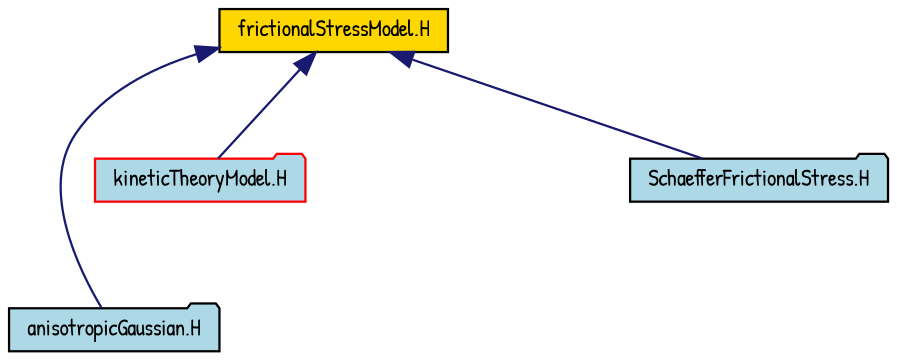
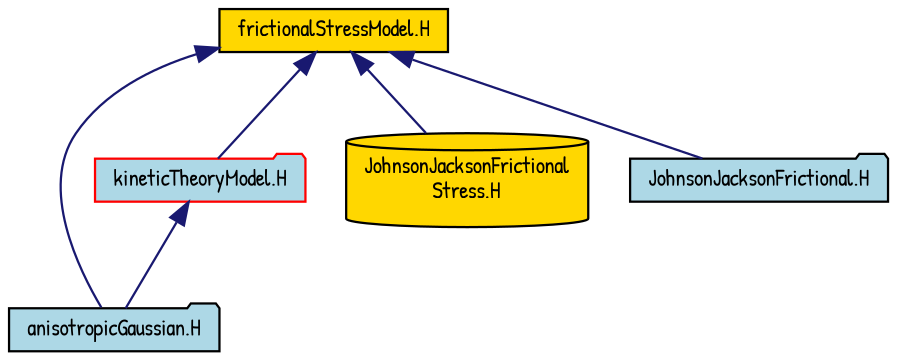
node "JohnsonJacksonFrictional Stress.H": added
node "SchaefferFrictionalStress.H": label "SchaefferFrictionalStress.H" -> "JohnsonJacksonFrictional.H"
edge "anisotropicGaussian.H" -> "kineticTheoryModel.H": added
